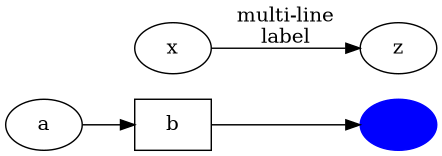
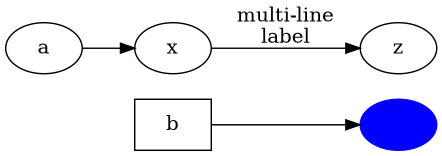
edge "a" -> "b": now "a" -> "x"
